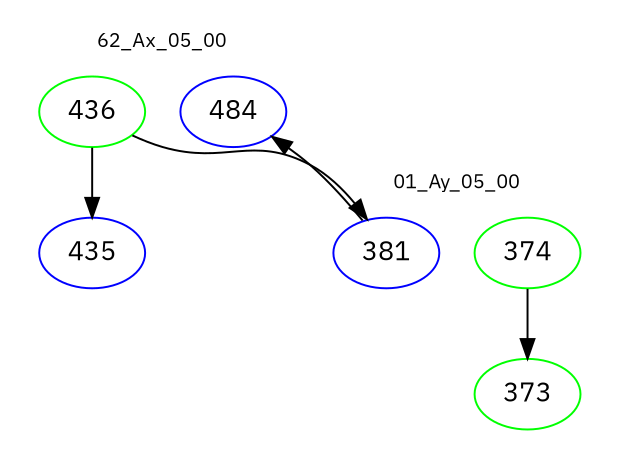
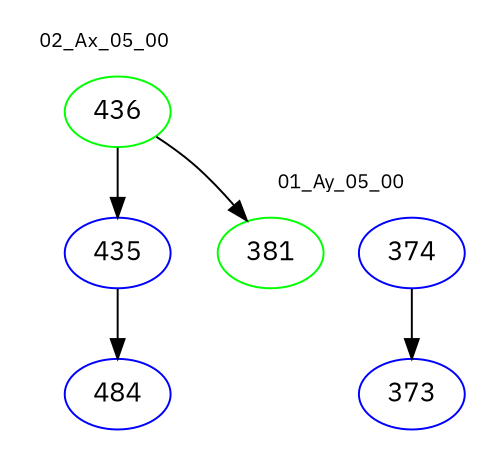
cluster "62_Ax_05_00": label "62_Ax_05_00" -> "02_Ax_05_00"
edge "381" -> "484": now "435" -> "484"
node "381": color blue -> green
node "374": color green -> blue
node "373": color green -> blue
